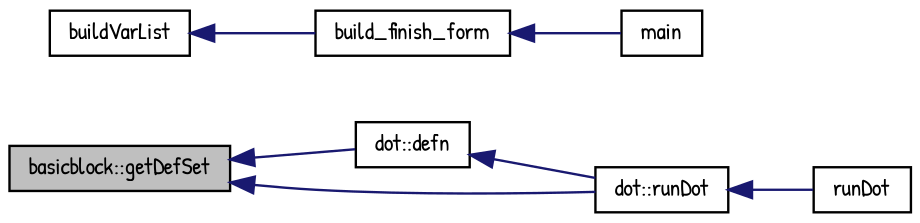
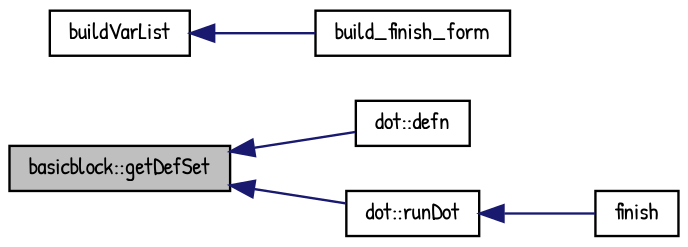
node "main": removed
edge "dot::runDot" -> "dot::defn": removed
node "runDot": label "runDot" -> "finish"
